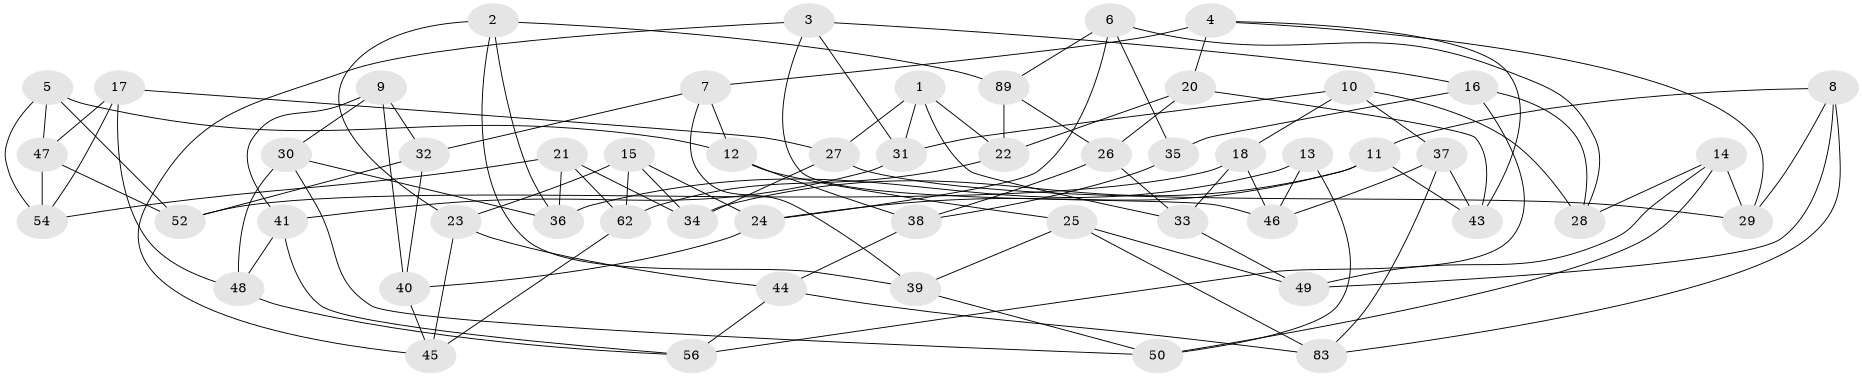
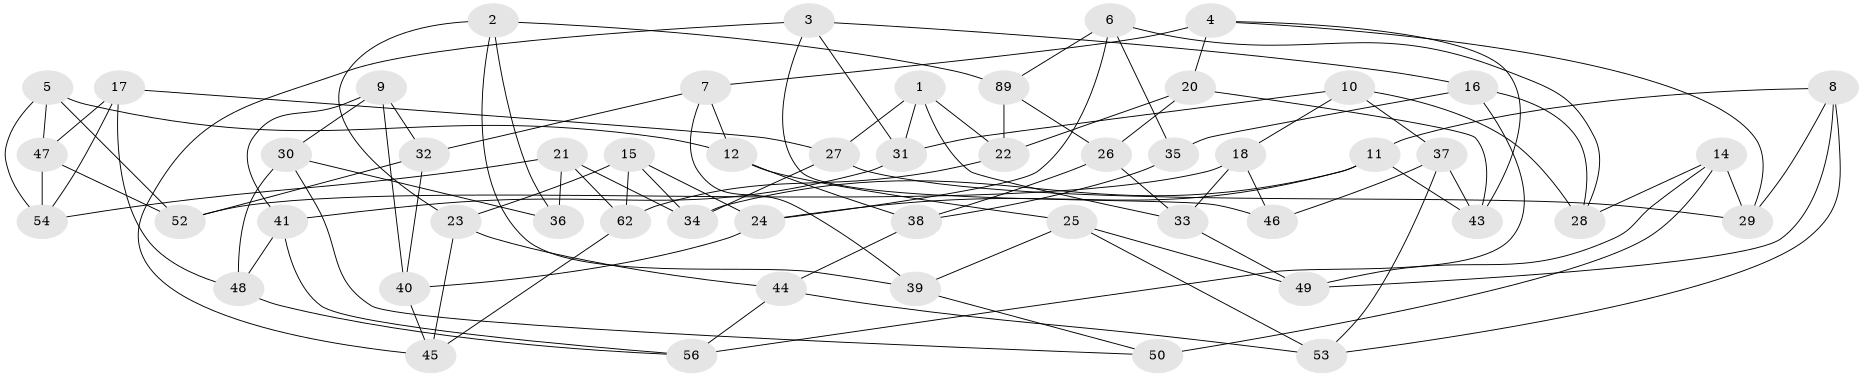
node "13": removed
node "83": label "83" -> "53"
